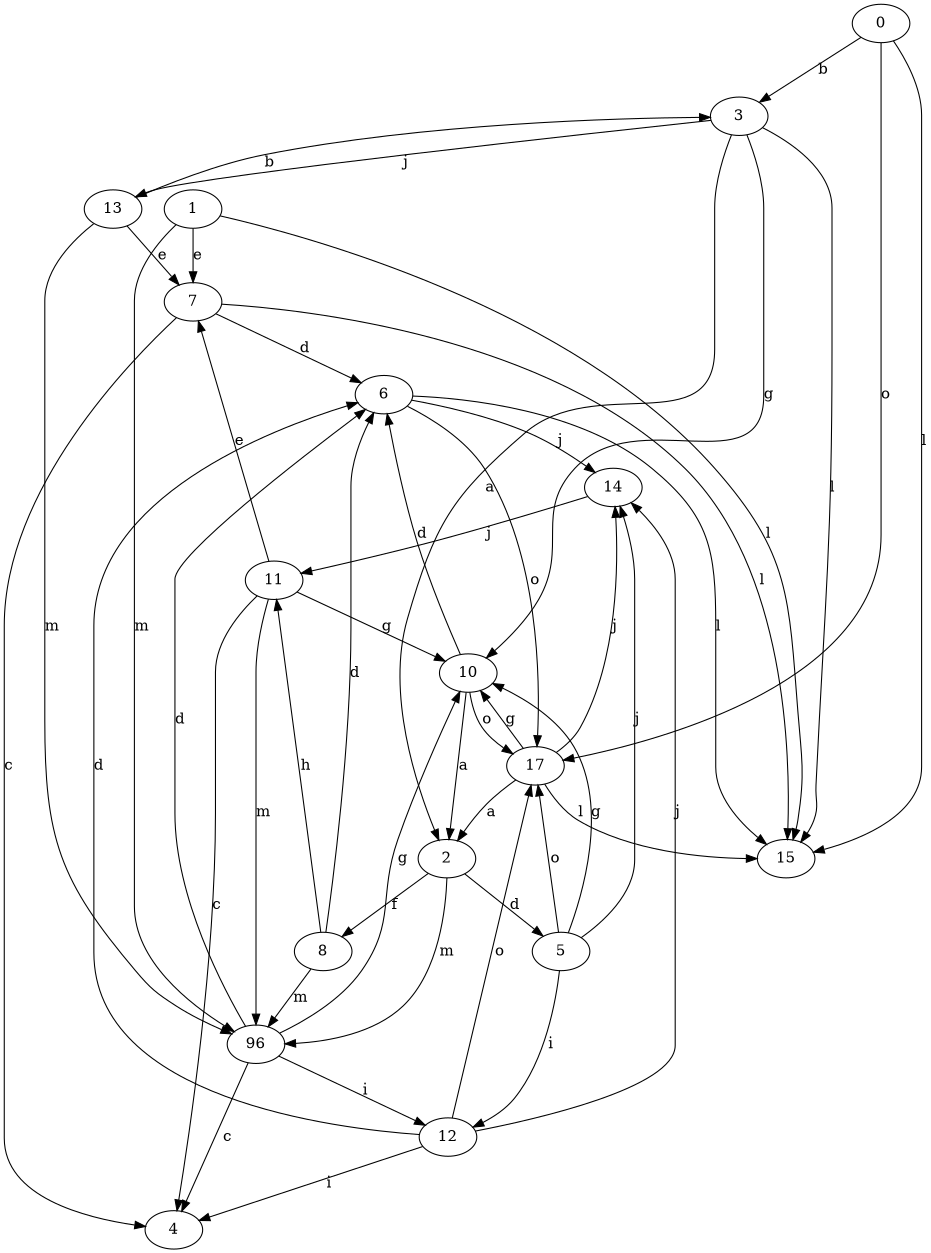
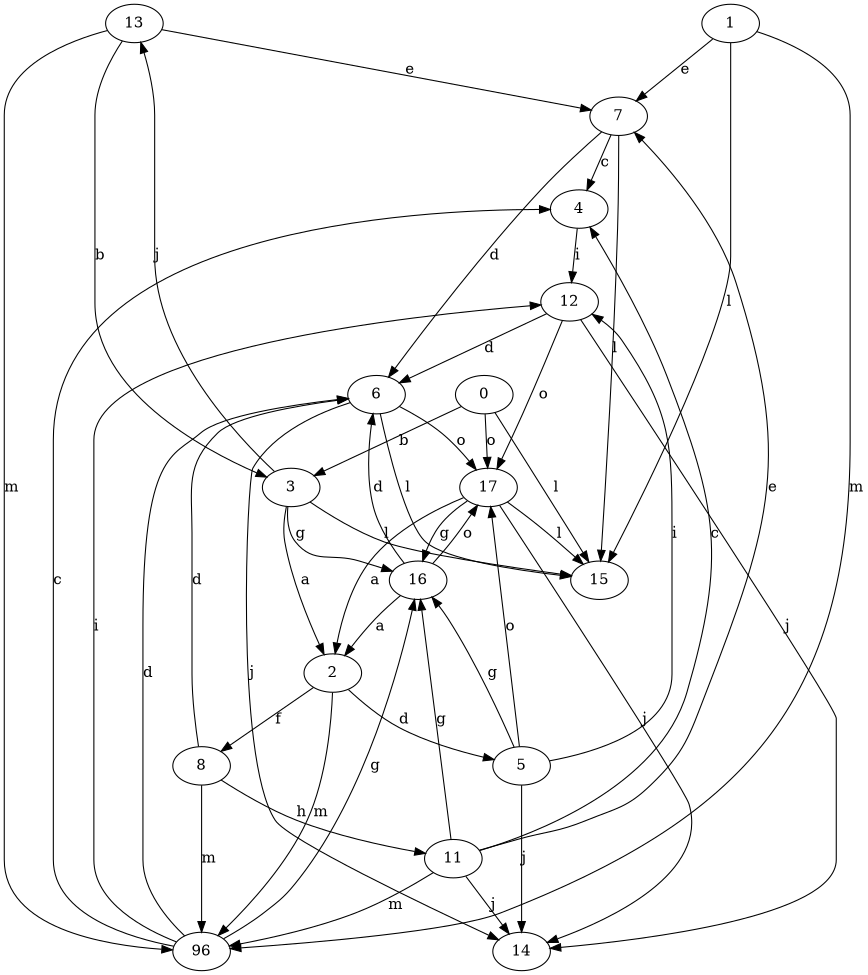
edge "14" -> "11": reversed
node "10": label "10" -> "16"
edge "12" -> "4": reversed
